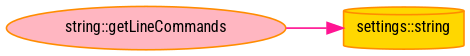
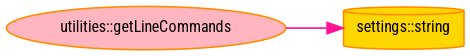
node "string::getLineCommands": label "string::getLineCommands" -> "utilities::getLineCommands"
